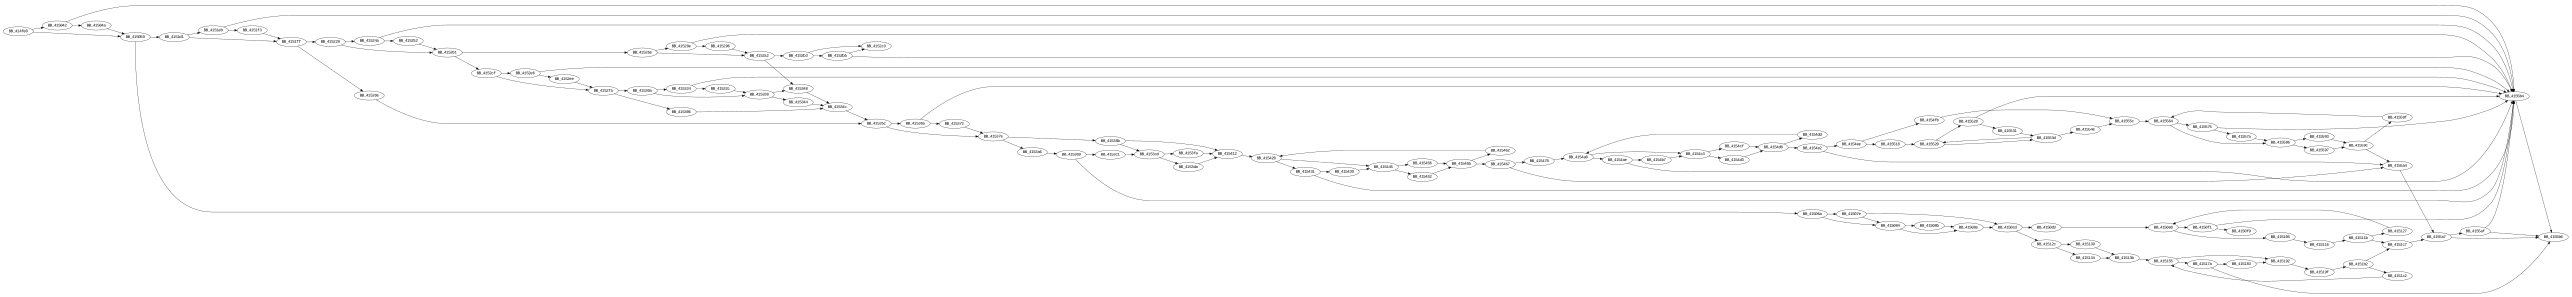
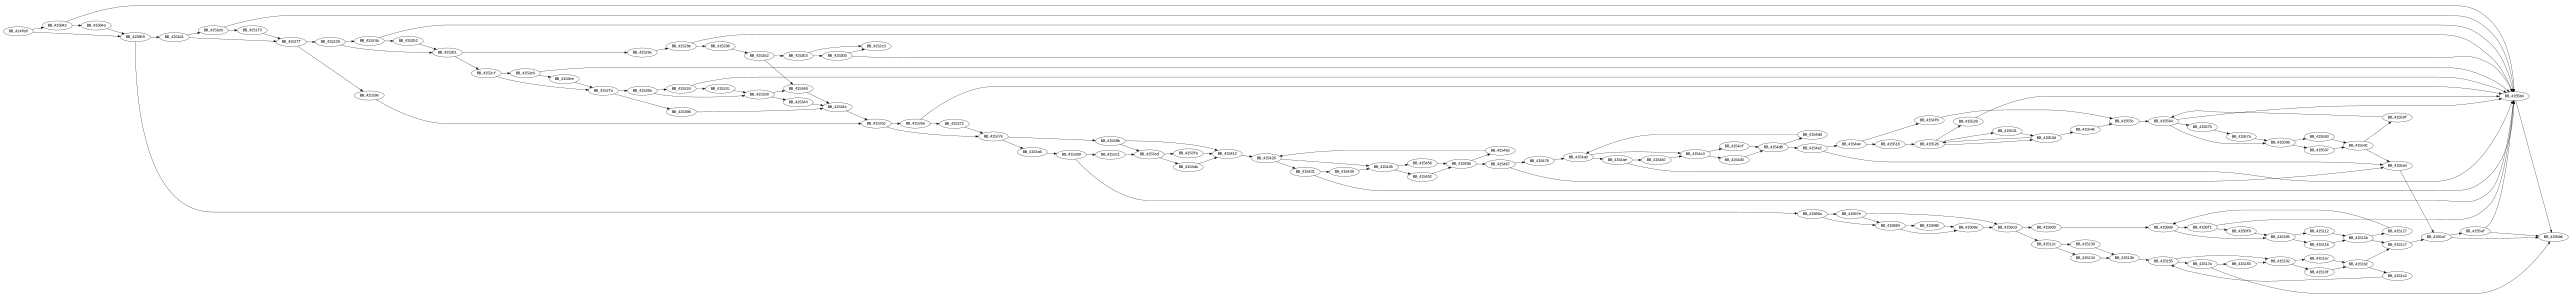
edge "BB_41526e" -> "BB_4152a2": removed
edge "BB_415528" -> "BB_415531": now "BB_415520" -> "BB_415531"
edge "BB_415575" -> "BB_4155b4": now "BB_415564" -> "BB_4155b4"
node "BB_415112": added
edge "BB_4150f9" -> "BB_415105": added
node "BB_4151a7": added
